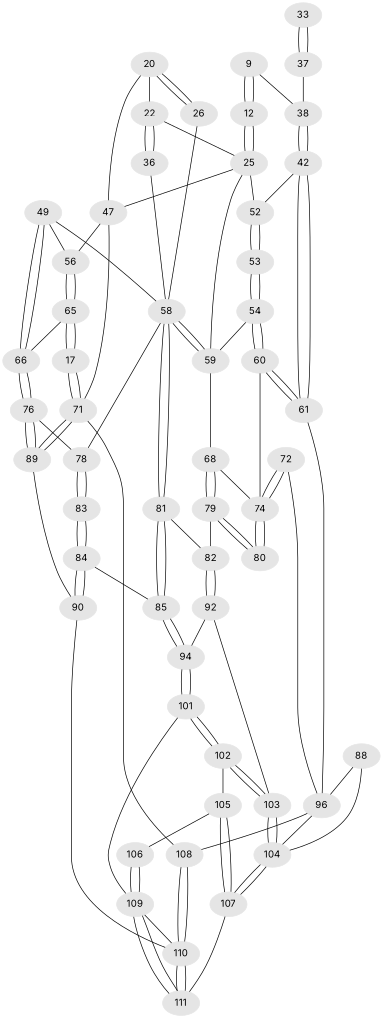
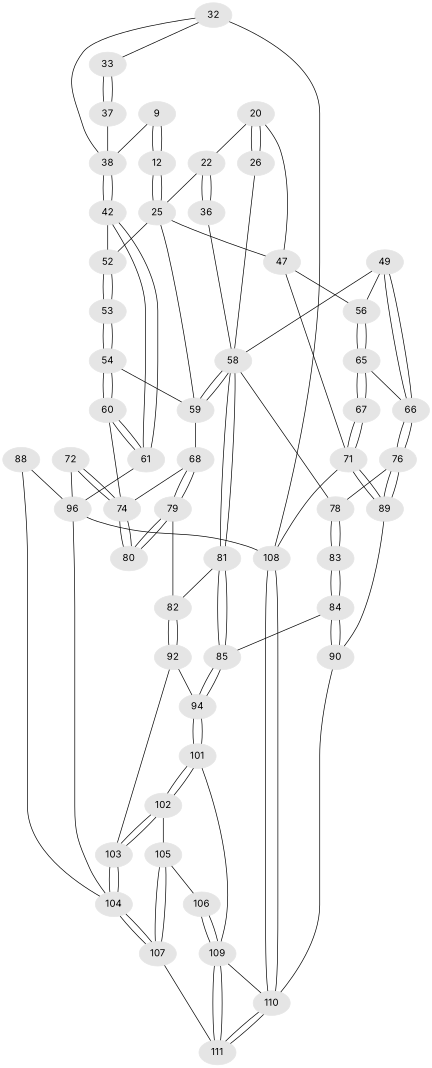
node "32": added
node "17": label "17" -> "67"
